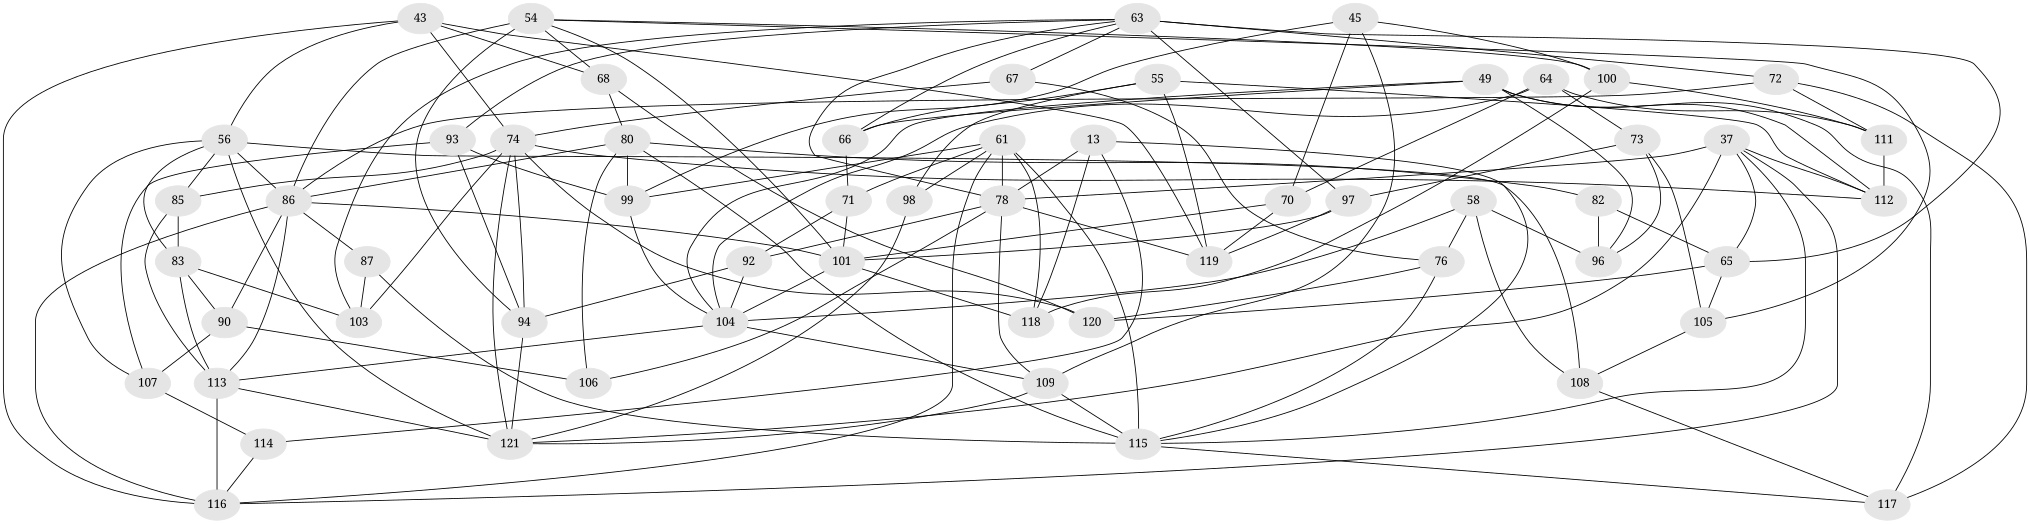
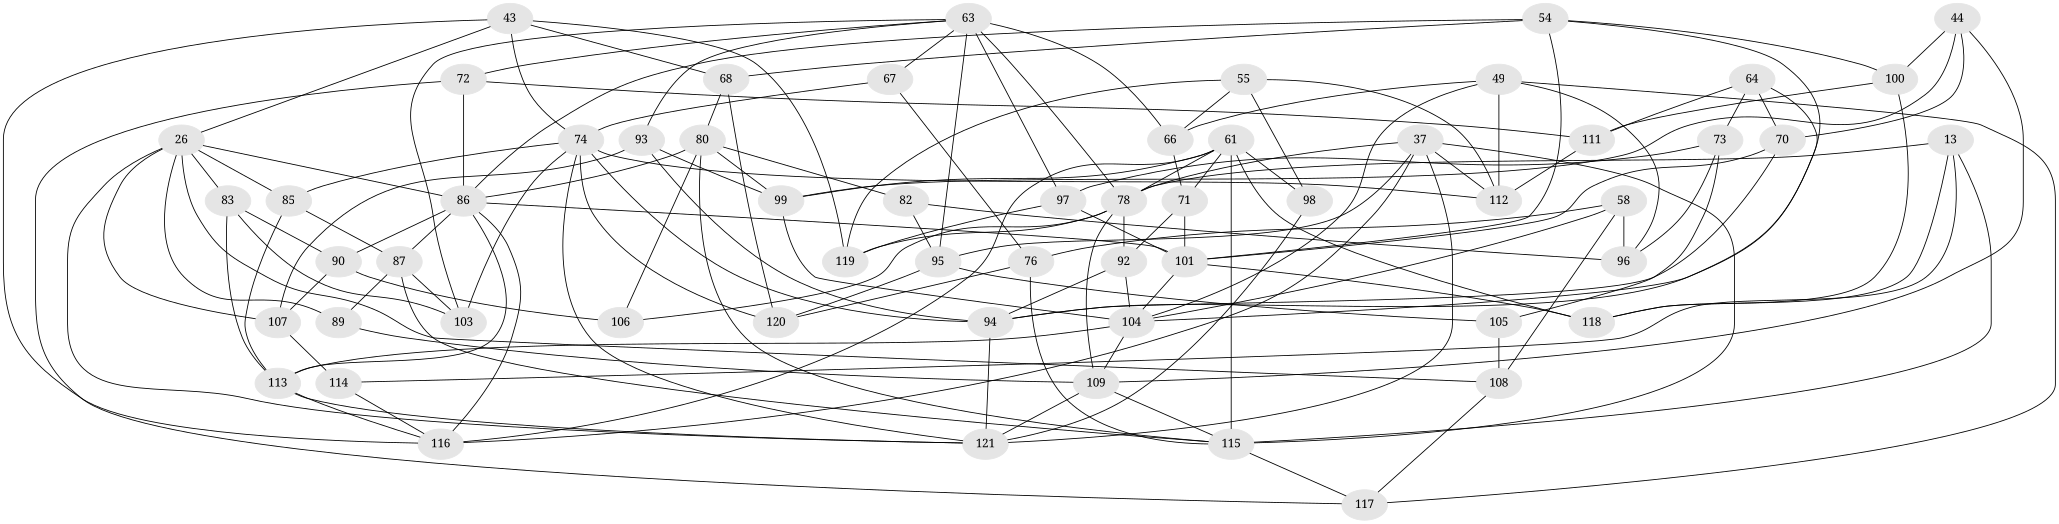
node "45": label "45" -> "44"
edge "54" -- "105": removed
node "56": label "56" -> "26"
edge "85" -- "83": now "85" -- "87"
edge "70" -- "119": now "70" -- "94"
node "65": label "65" -> "95"
node "89": added
